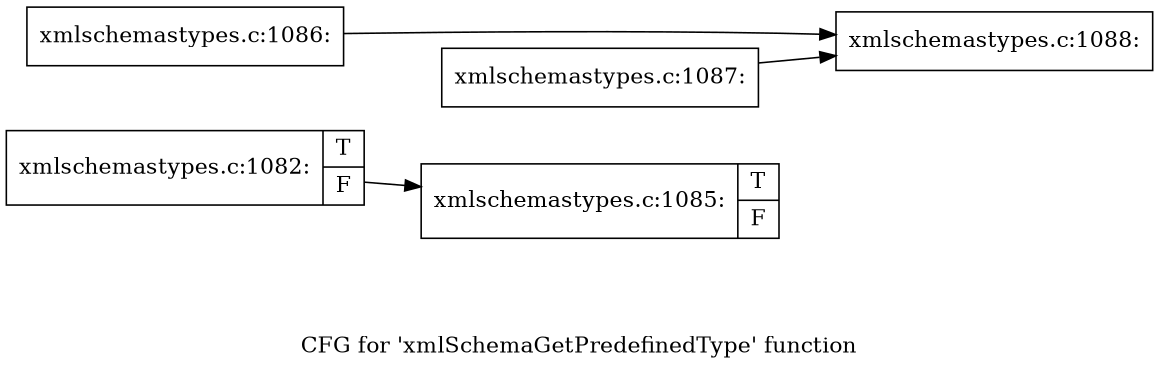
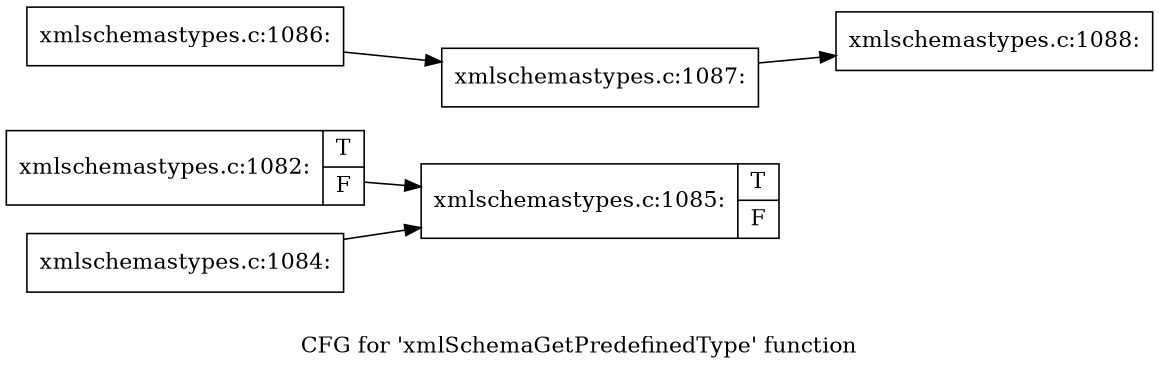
edge "xmlschemastypes.c:1086:" -> "xmlschemastypes.c:1088:": now "xmlschemastypes.c:1086:" -> "xmlschemastypes.c:1087:"
node "xmlschemastypes.c:1084:": added
